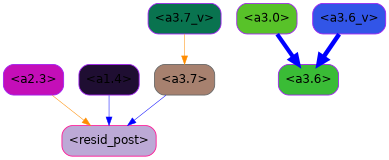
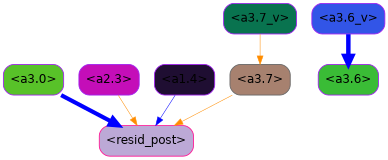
edge "<a3.0>" -> "<a3.6>": now "<a3.0>" -> "<resid_post>"
edge "<a3.7>" -> "<resid_post>": color blue -> darkorange
